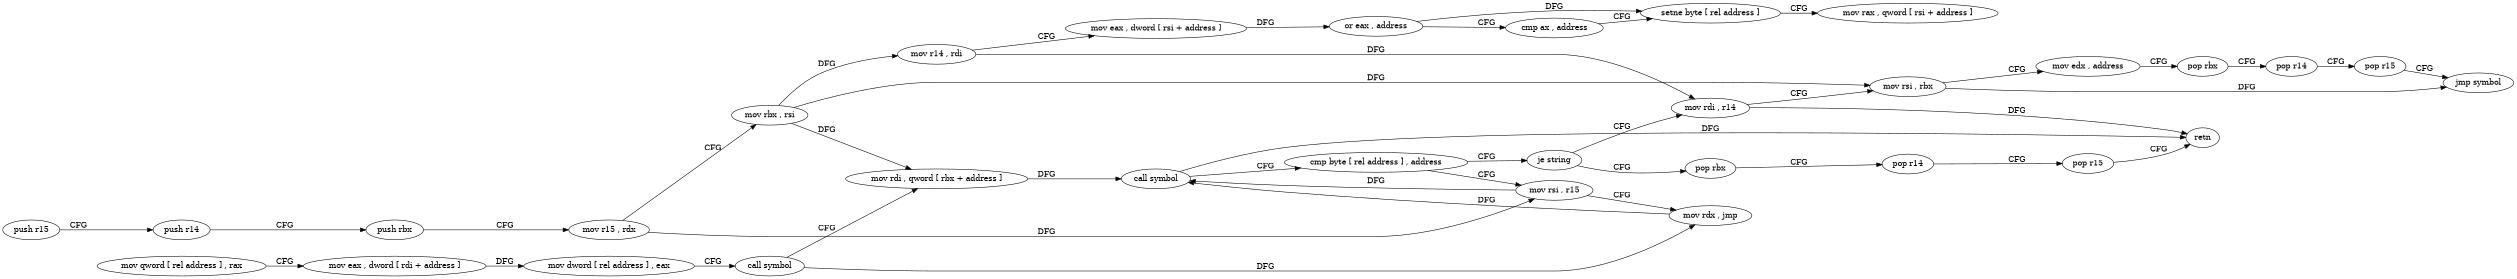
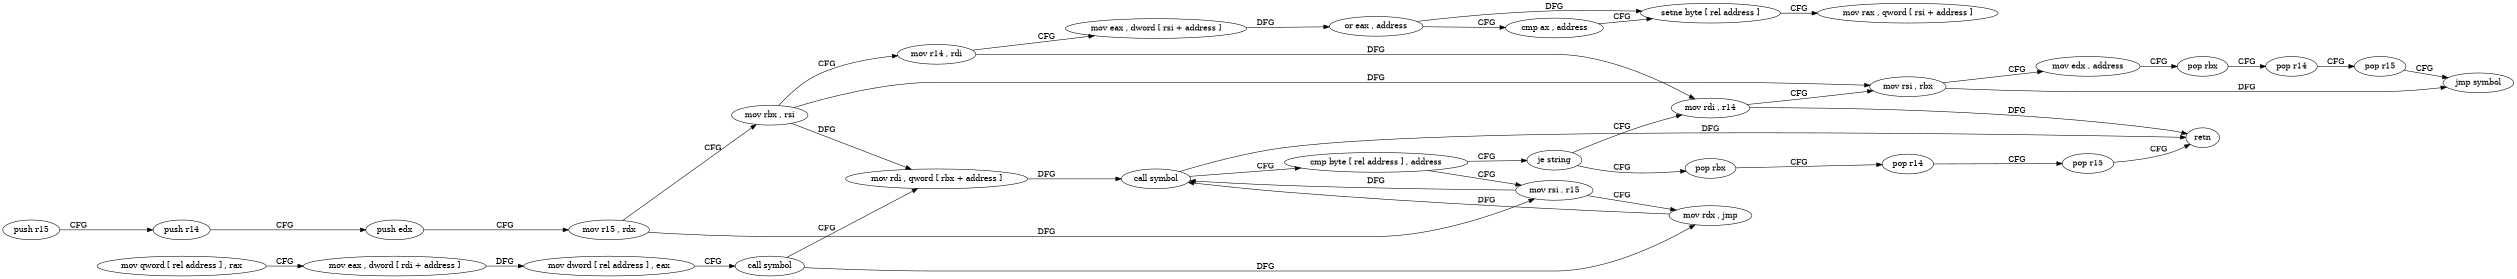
edge "mov rbx , rsi" -> "mov r14 , rdi": label "DFG" -> "CFG"
node "push rbx": label "push rbx" -> "push edx"
